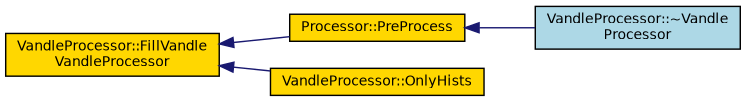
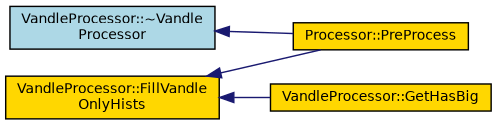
edge "VandleProcessor::~Vandle Processor" -> "Processor::PreProcess": reversed
node "VandleProcessor::FillVandle VandleProcessor": label "VandleProcessor::FillVandle VandleProcessor" -> "VandleProcessor::FillVandle OnlyHists"
node "VandleProcessor::OnlyHists": label "VandleProcessor::OnlyHists" -> "VandleProcessor::GetHasBig"
